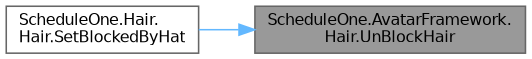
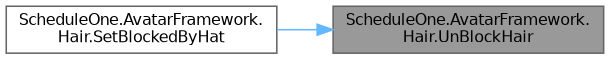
node "ScheduleOne.Hair. Hair.SetBlockedByHat": label "ScheduleOne.Hair. Hair.SetBlockedByHat" -> "ScheduleOne.AvatarFramework. Hair.SetBlockedByHat"
